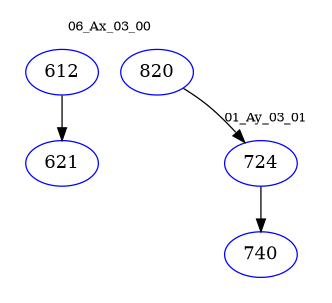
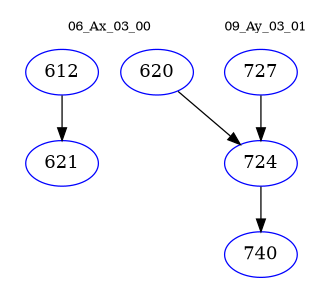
node "820": label "820" -> "620"
node "727": added
cluster "01_Ay_03_01": label "01_Ay_03_01" -> "09_Ay_03_01"
